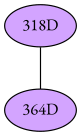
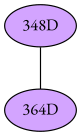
node "318D": label "318D" -> "348D"
